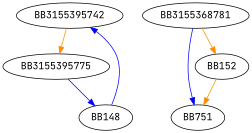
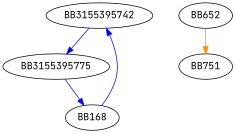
node "BB3155368781": removed
edge "BB3155395742" -> "BB3155395775": color darkorange -> blue
node "BB152": label "BB152" -> "BB652"
node "BB148": label "BB148" -> "BB168"
